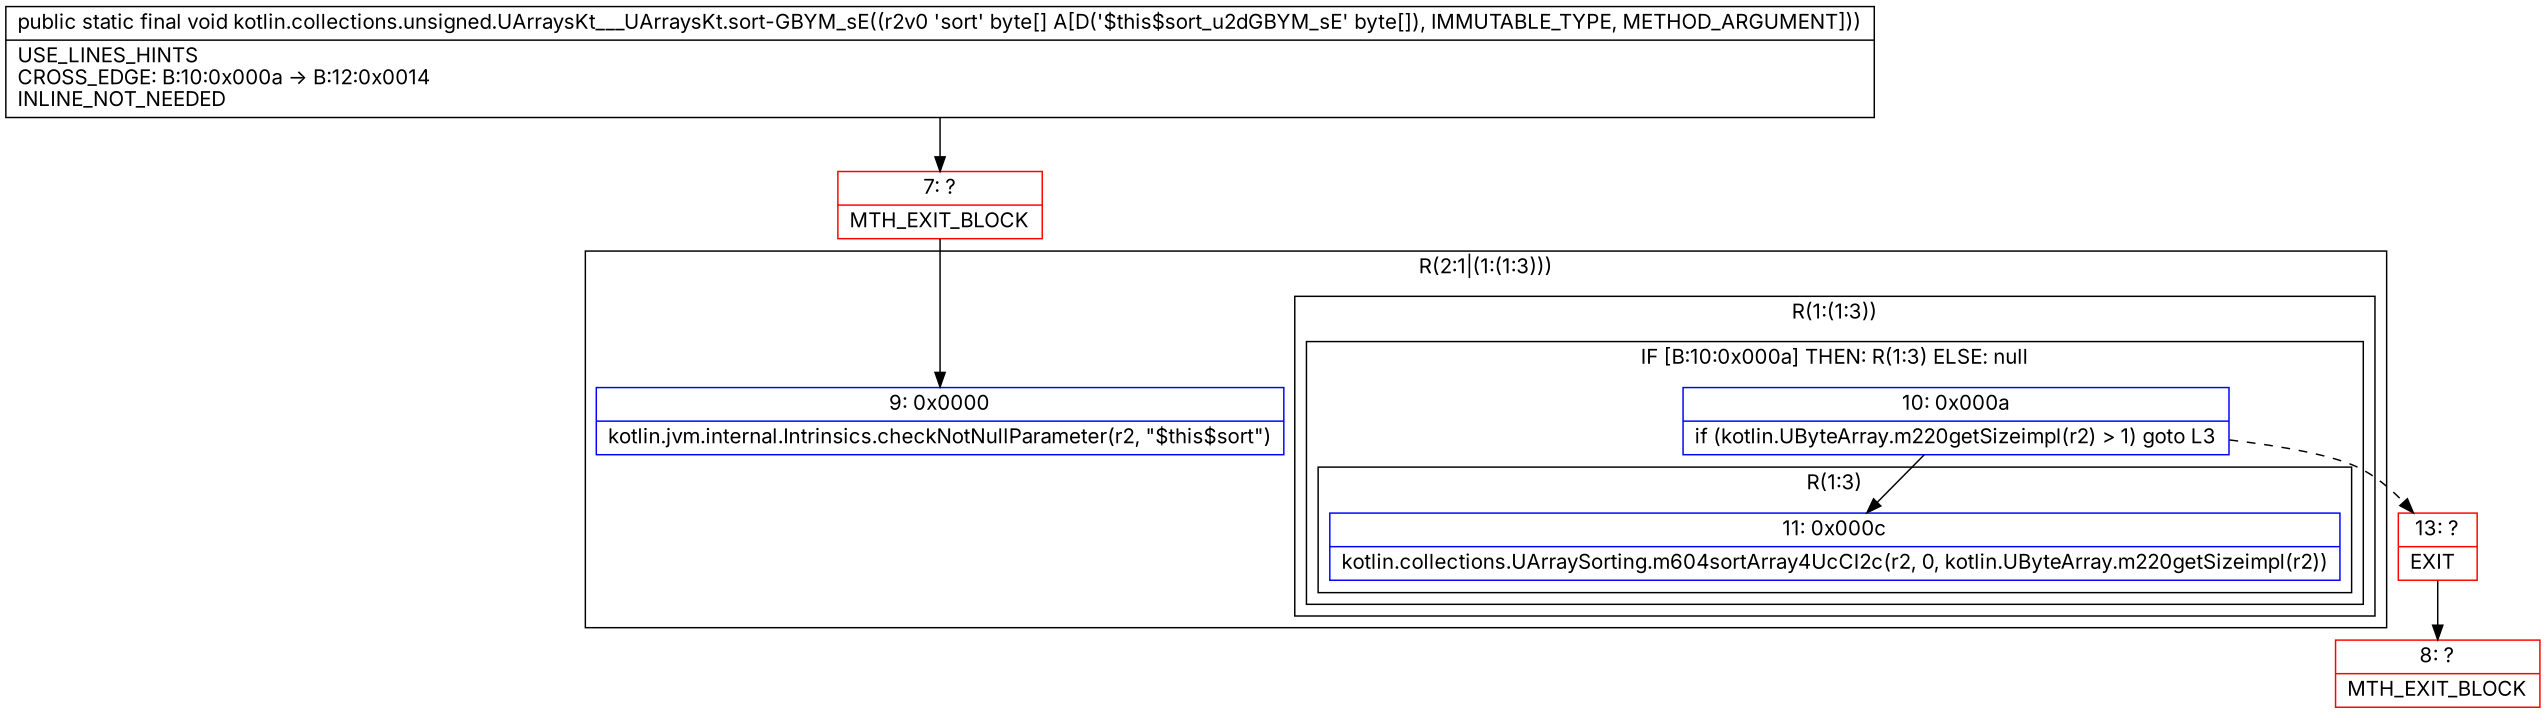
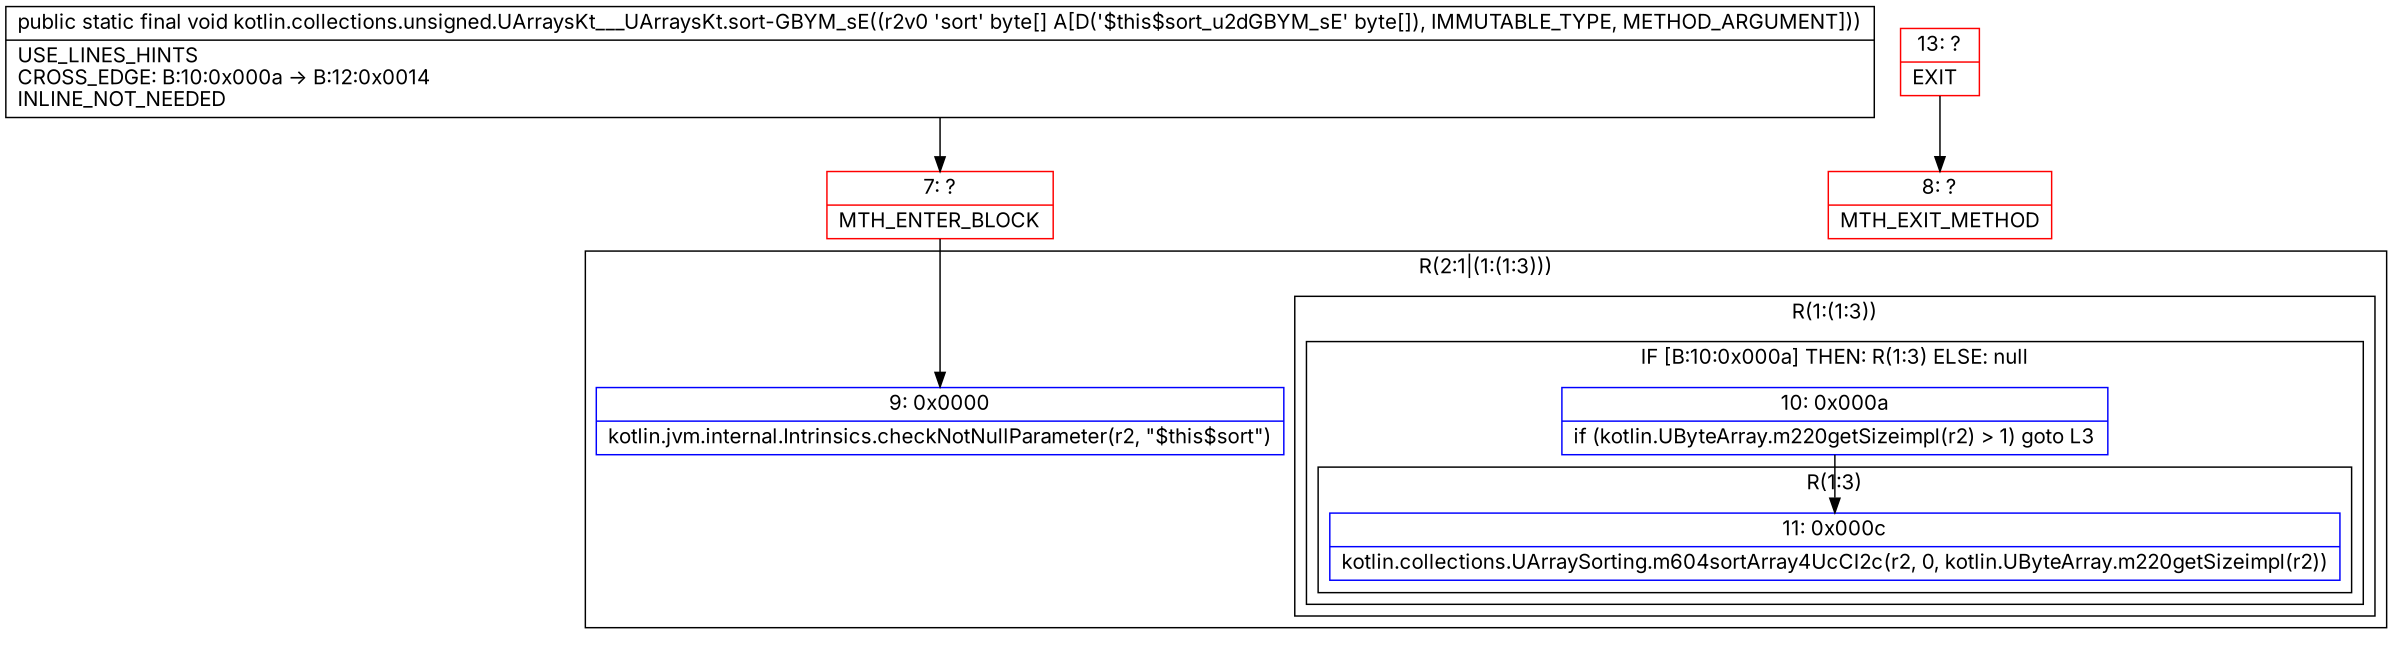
node "7: ?": text "MTH_EXIT_BLOCK" -> "MTH_ENTER_BLOCK"
edge "10: 0x000a" -> "13: ?": removed
node "8: ?": text "MTH_EXIT_BLOCK" -> "MTH_EXIT_METHOD"
